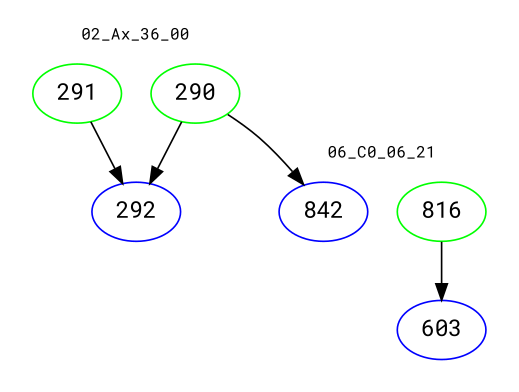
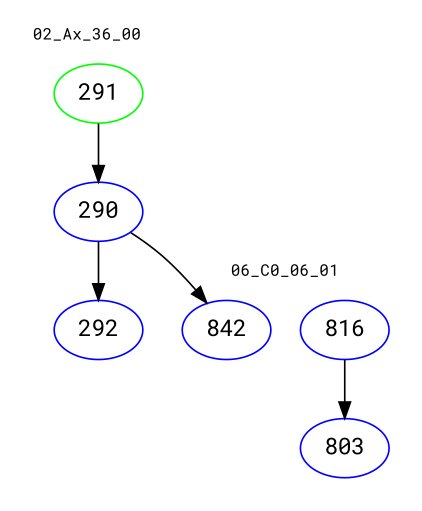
node "290": color green -> blue
edge "291" -> "292": now "291" -> "290"
cluster "06_C0_06_21": label "06_C0_06_21" -> "06_C0_06_01"
node "816": color green -> blue
node "603": label "603" -> "803"
